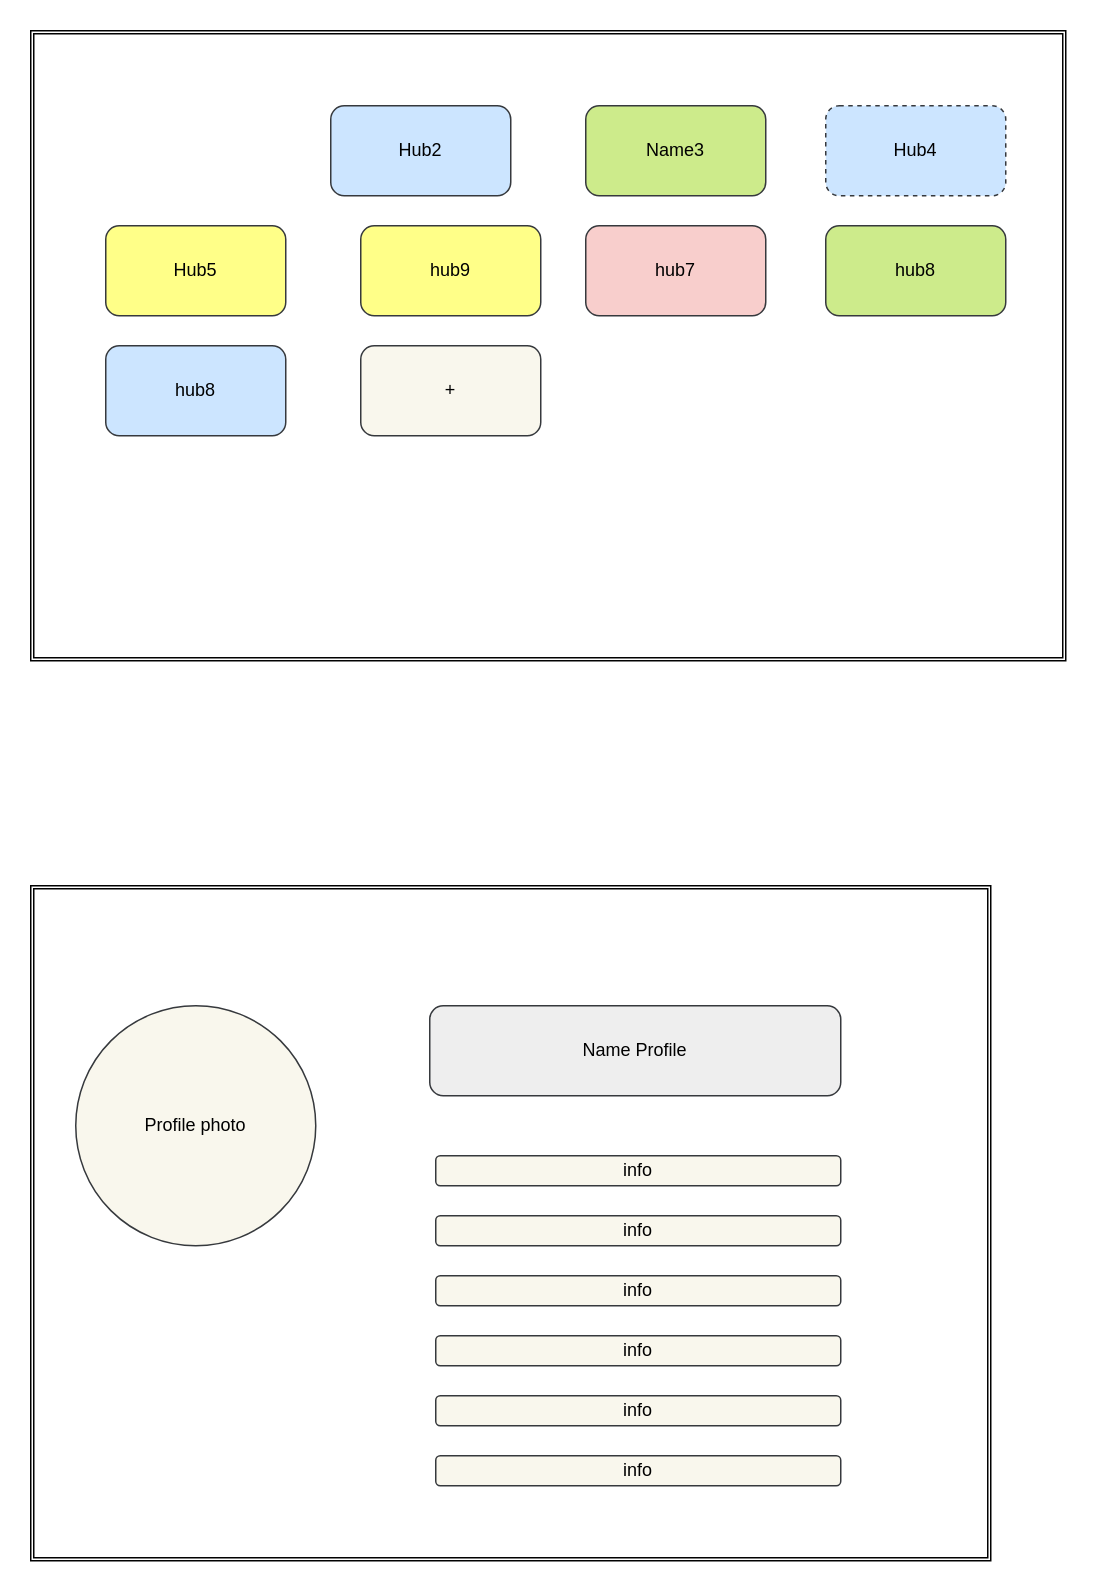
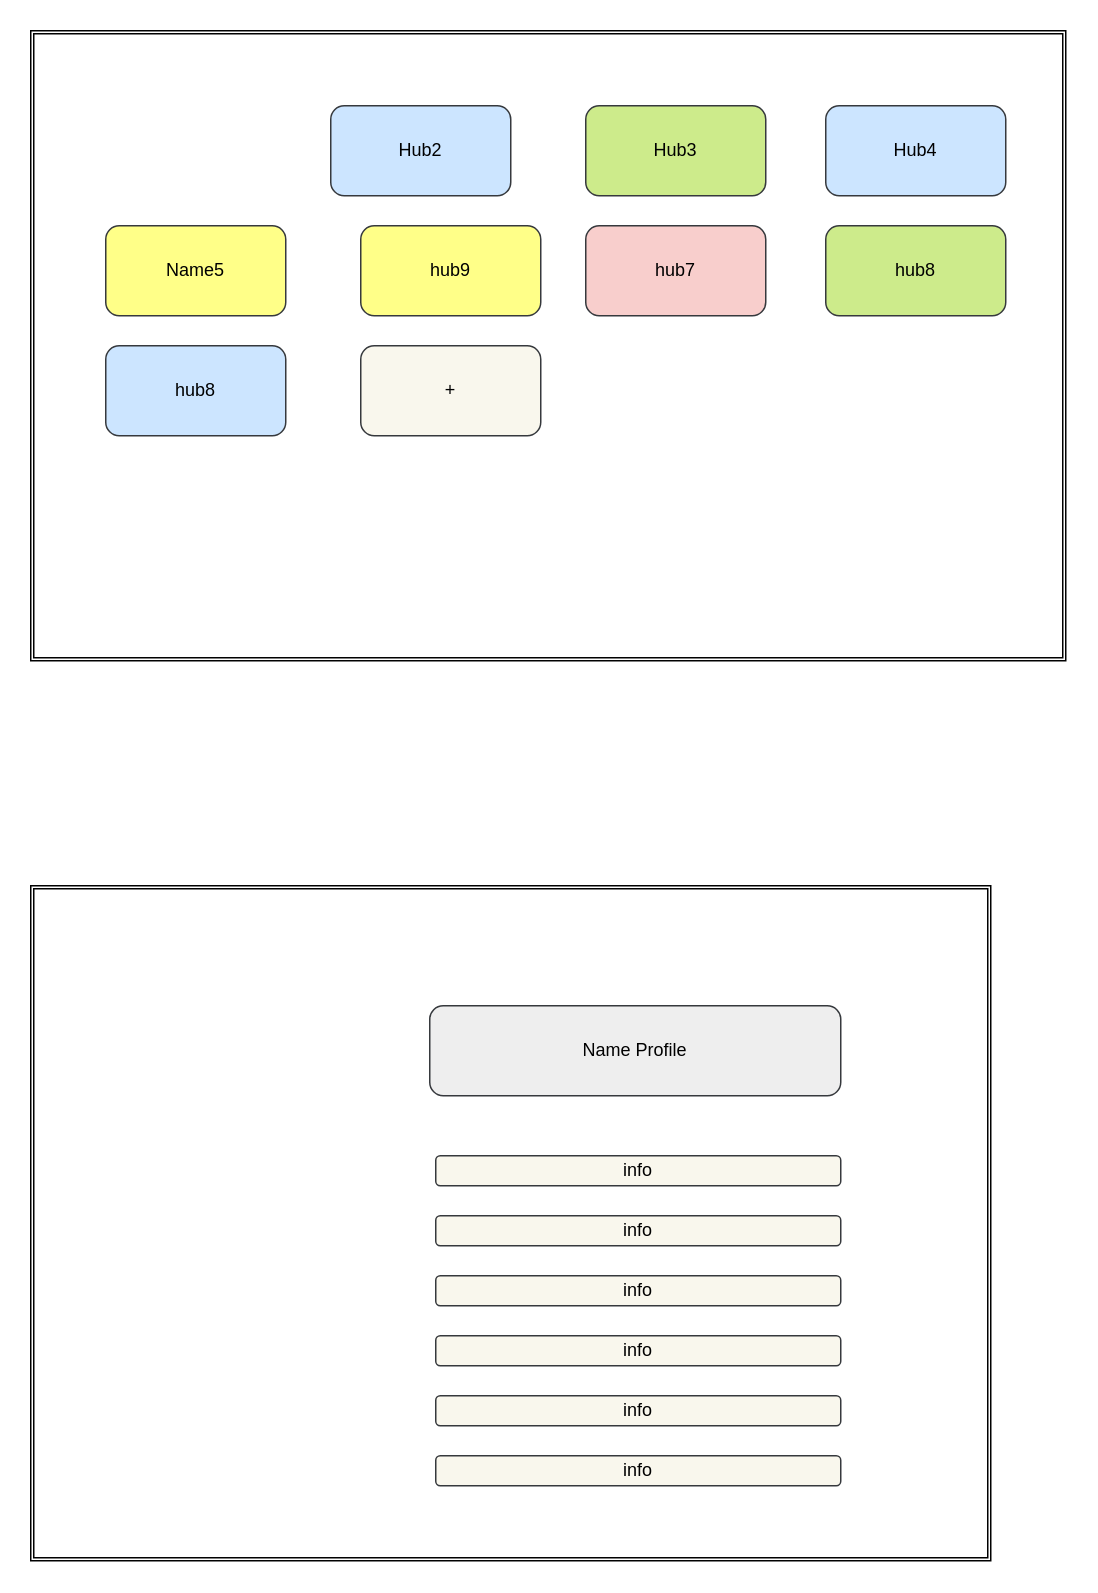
node "Name3": label "Name3" -> "Hub3"
node "Hub4": style dashed -> solid
node "Hub5": label "Hub5" -> "Name5"
node "Profile photo": removed
